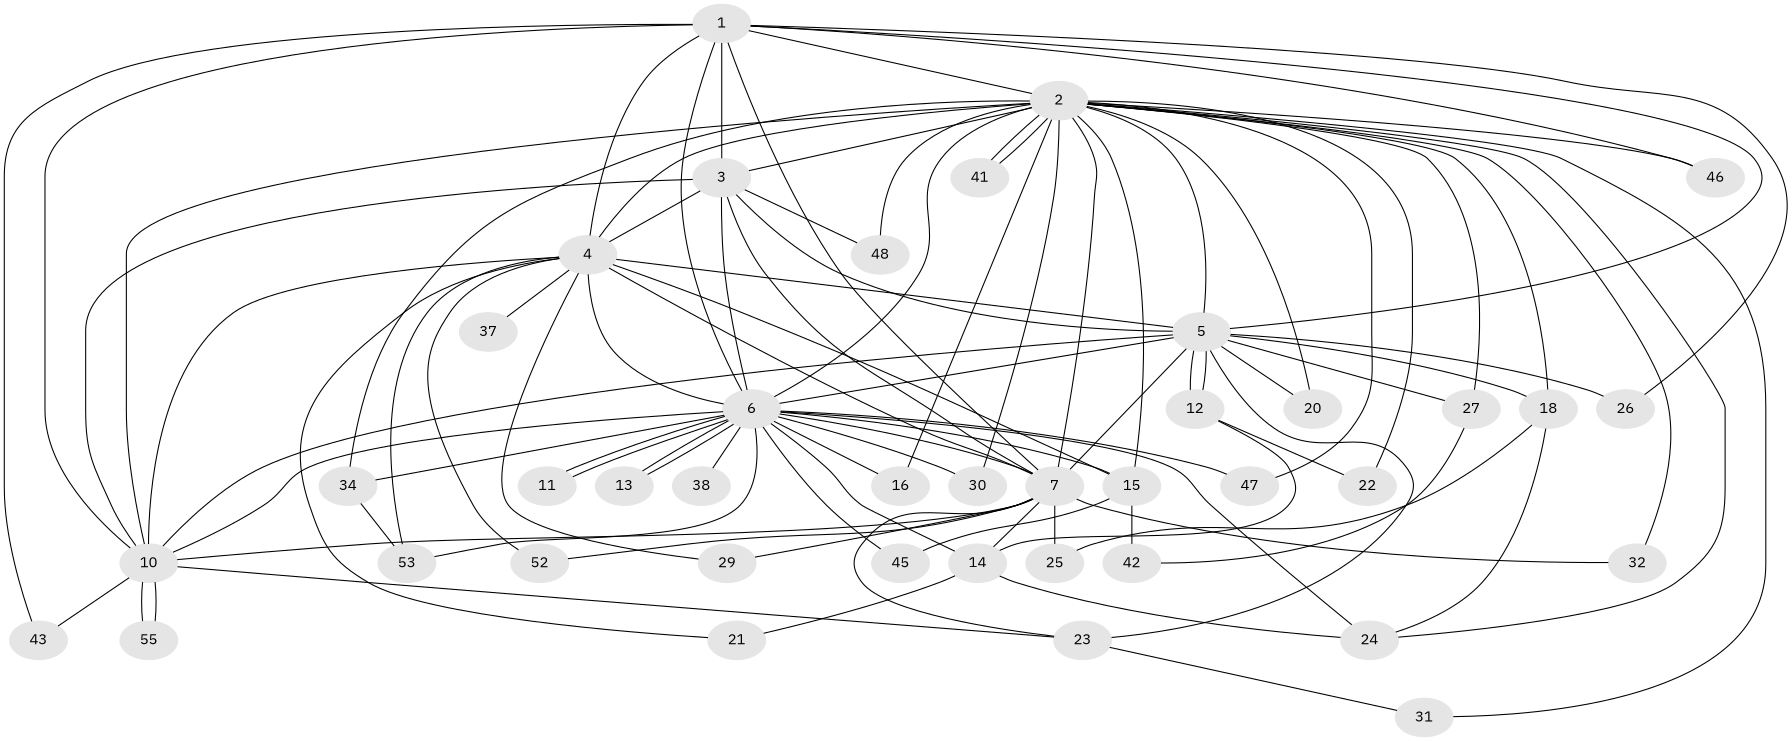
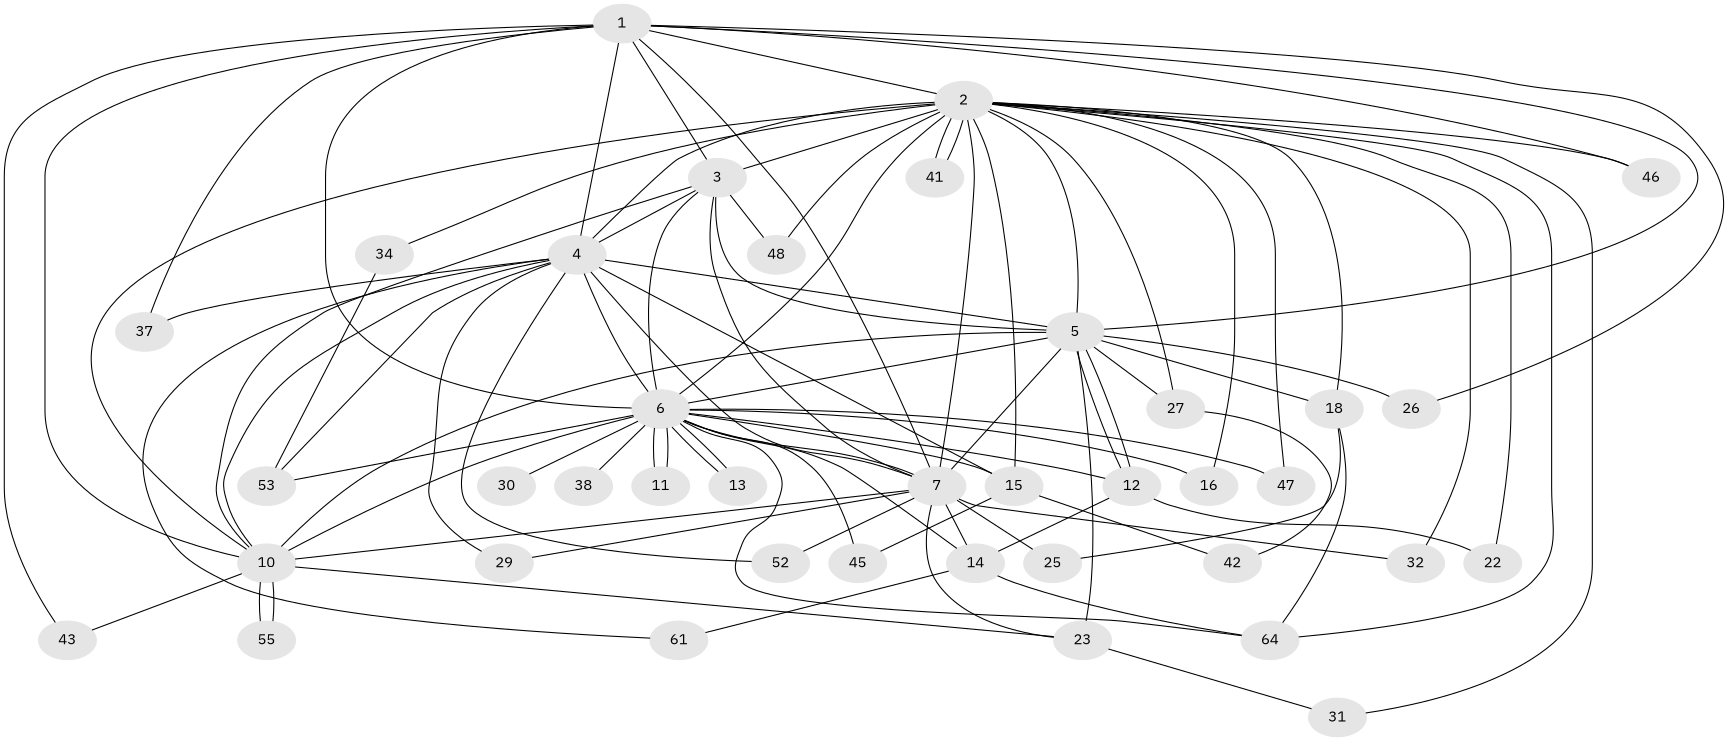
edge "1" -- "37": added
edge "2" -- "30": removed
node "20": removed
edge "6" -- "34": now "6" -- "12"
node "21": label "21" -> "61"
node "24": label "24" -> "64"
